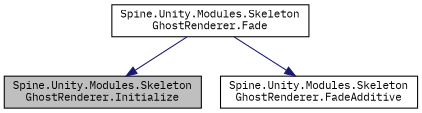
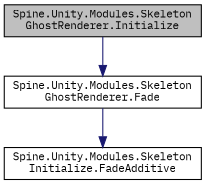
edge "Spine.Unity.Modules.Skeleton GhostRenderer.Fade" -> "Spine.Unity.Modules.Skeleton GhostRenderer.Initialize": reversed
node "Spine.Unity.Modules.Skeleton GhostRenderer.FadeAdditive": label "Spine.Unity.Modules.Skeleton GhostRenderer.FadeAdditive" -> "Spine.Unity.Modules.Skeleton Initialize.FadeAdditive"
